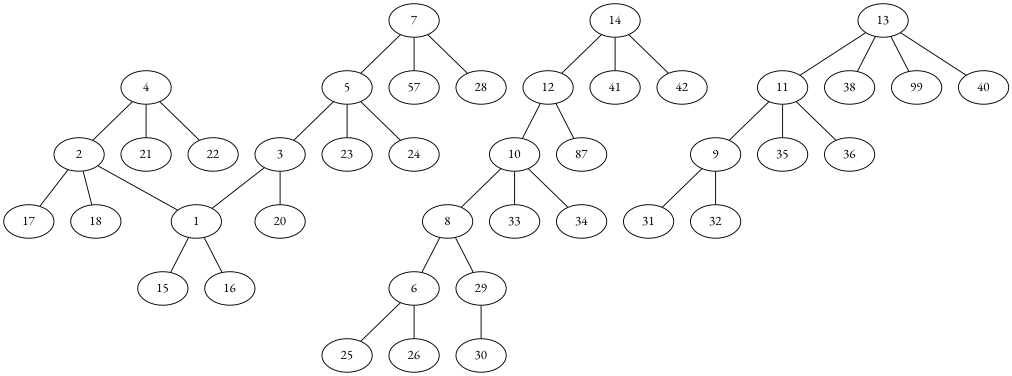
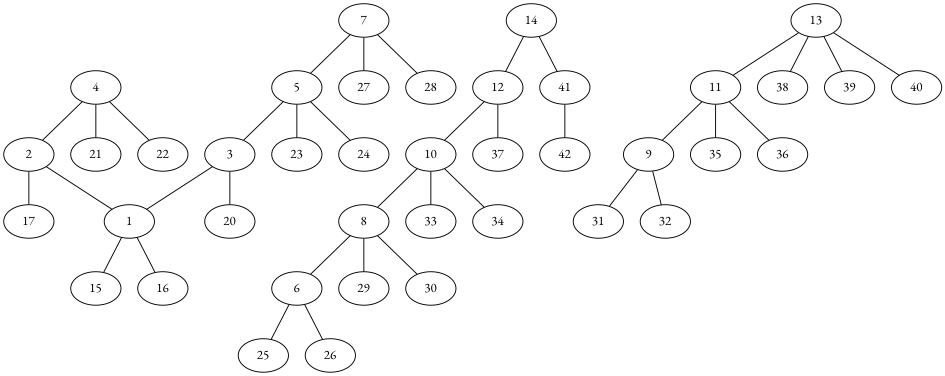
edge "14" -- "42": now "41" -- "42"
node "57": label "57" -> "27"
node "99": label "99" -> "39"
node "87": label "87" -> "37"
node "18": removed
edge "29" -- "30": now "8" -- "30"
